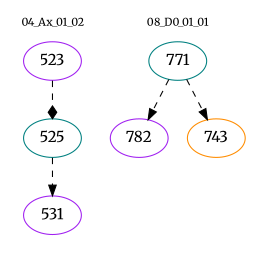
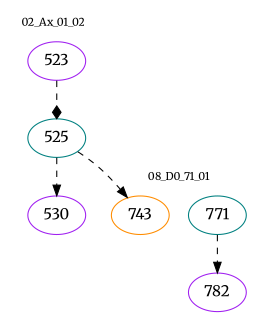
cluster "04_Ax_01_02": label "04_Ax_01_02" -> "02_Ax_01_02"
cluster "08_D0_01_01": label "08_D0_01_01" -> "08_D0_71_01"
edge "771" -> "743": now "525" -> "743"
node "531": label "531" -> "530"
